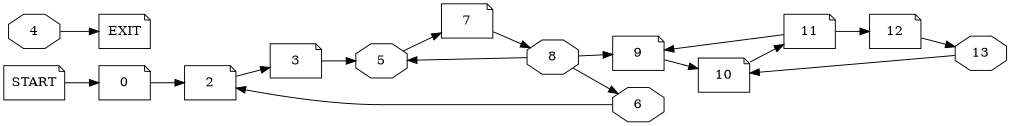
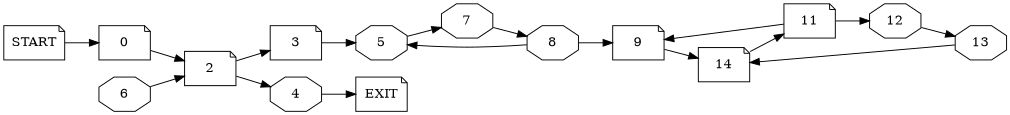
node "7": shape note -> octagon
node "12": shape note -> octagon
node "10": label "10" -> "14"
edge "8" -> "6": removed
edge "2" -> "4": added
